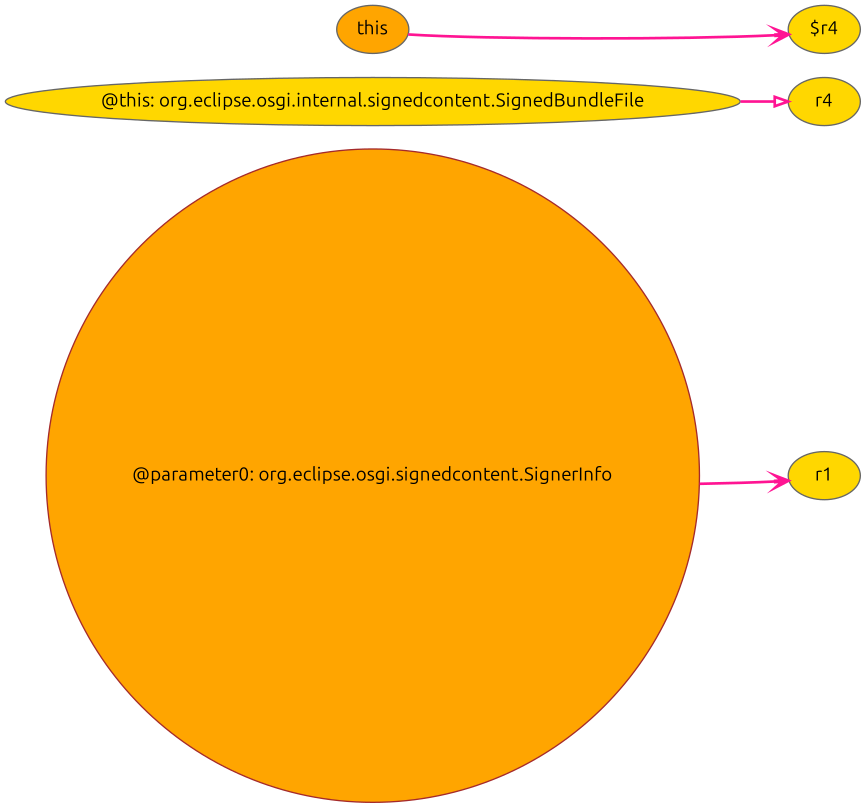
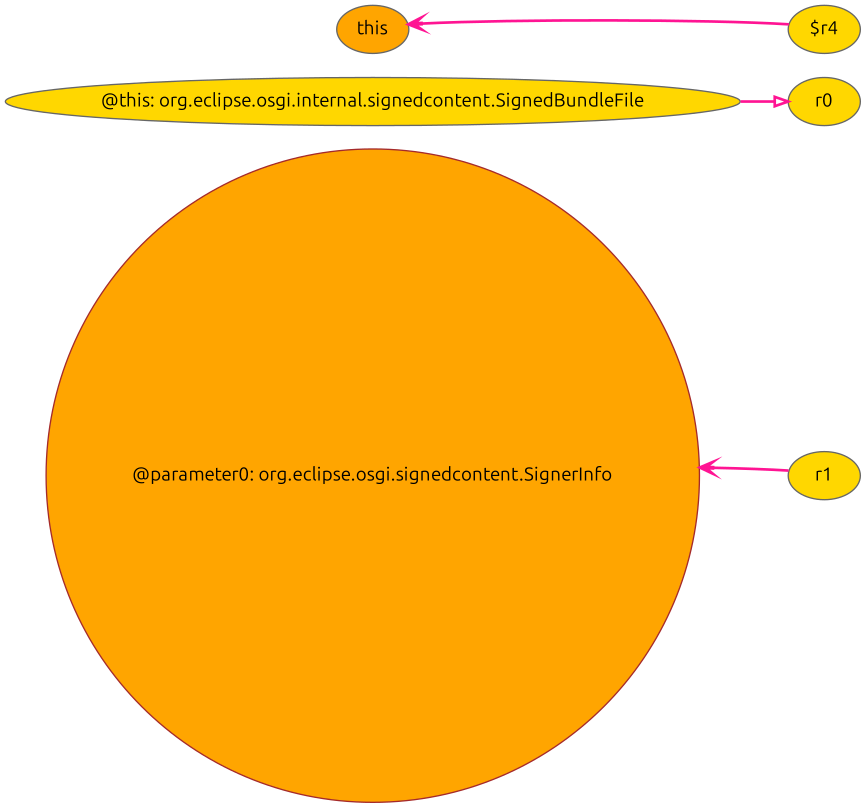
edge "this" -> "$r4": reversed
node "r4": label "r4" -> "r0"
edge "@parameter0: org.eclipse.osgi.signedcontent.SignerInfo" -> "r1": reversed
